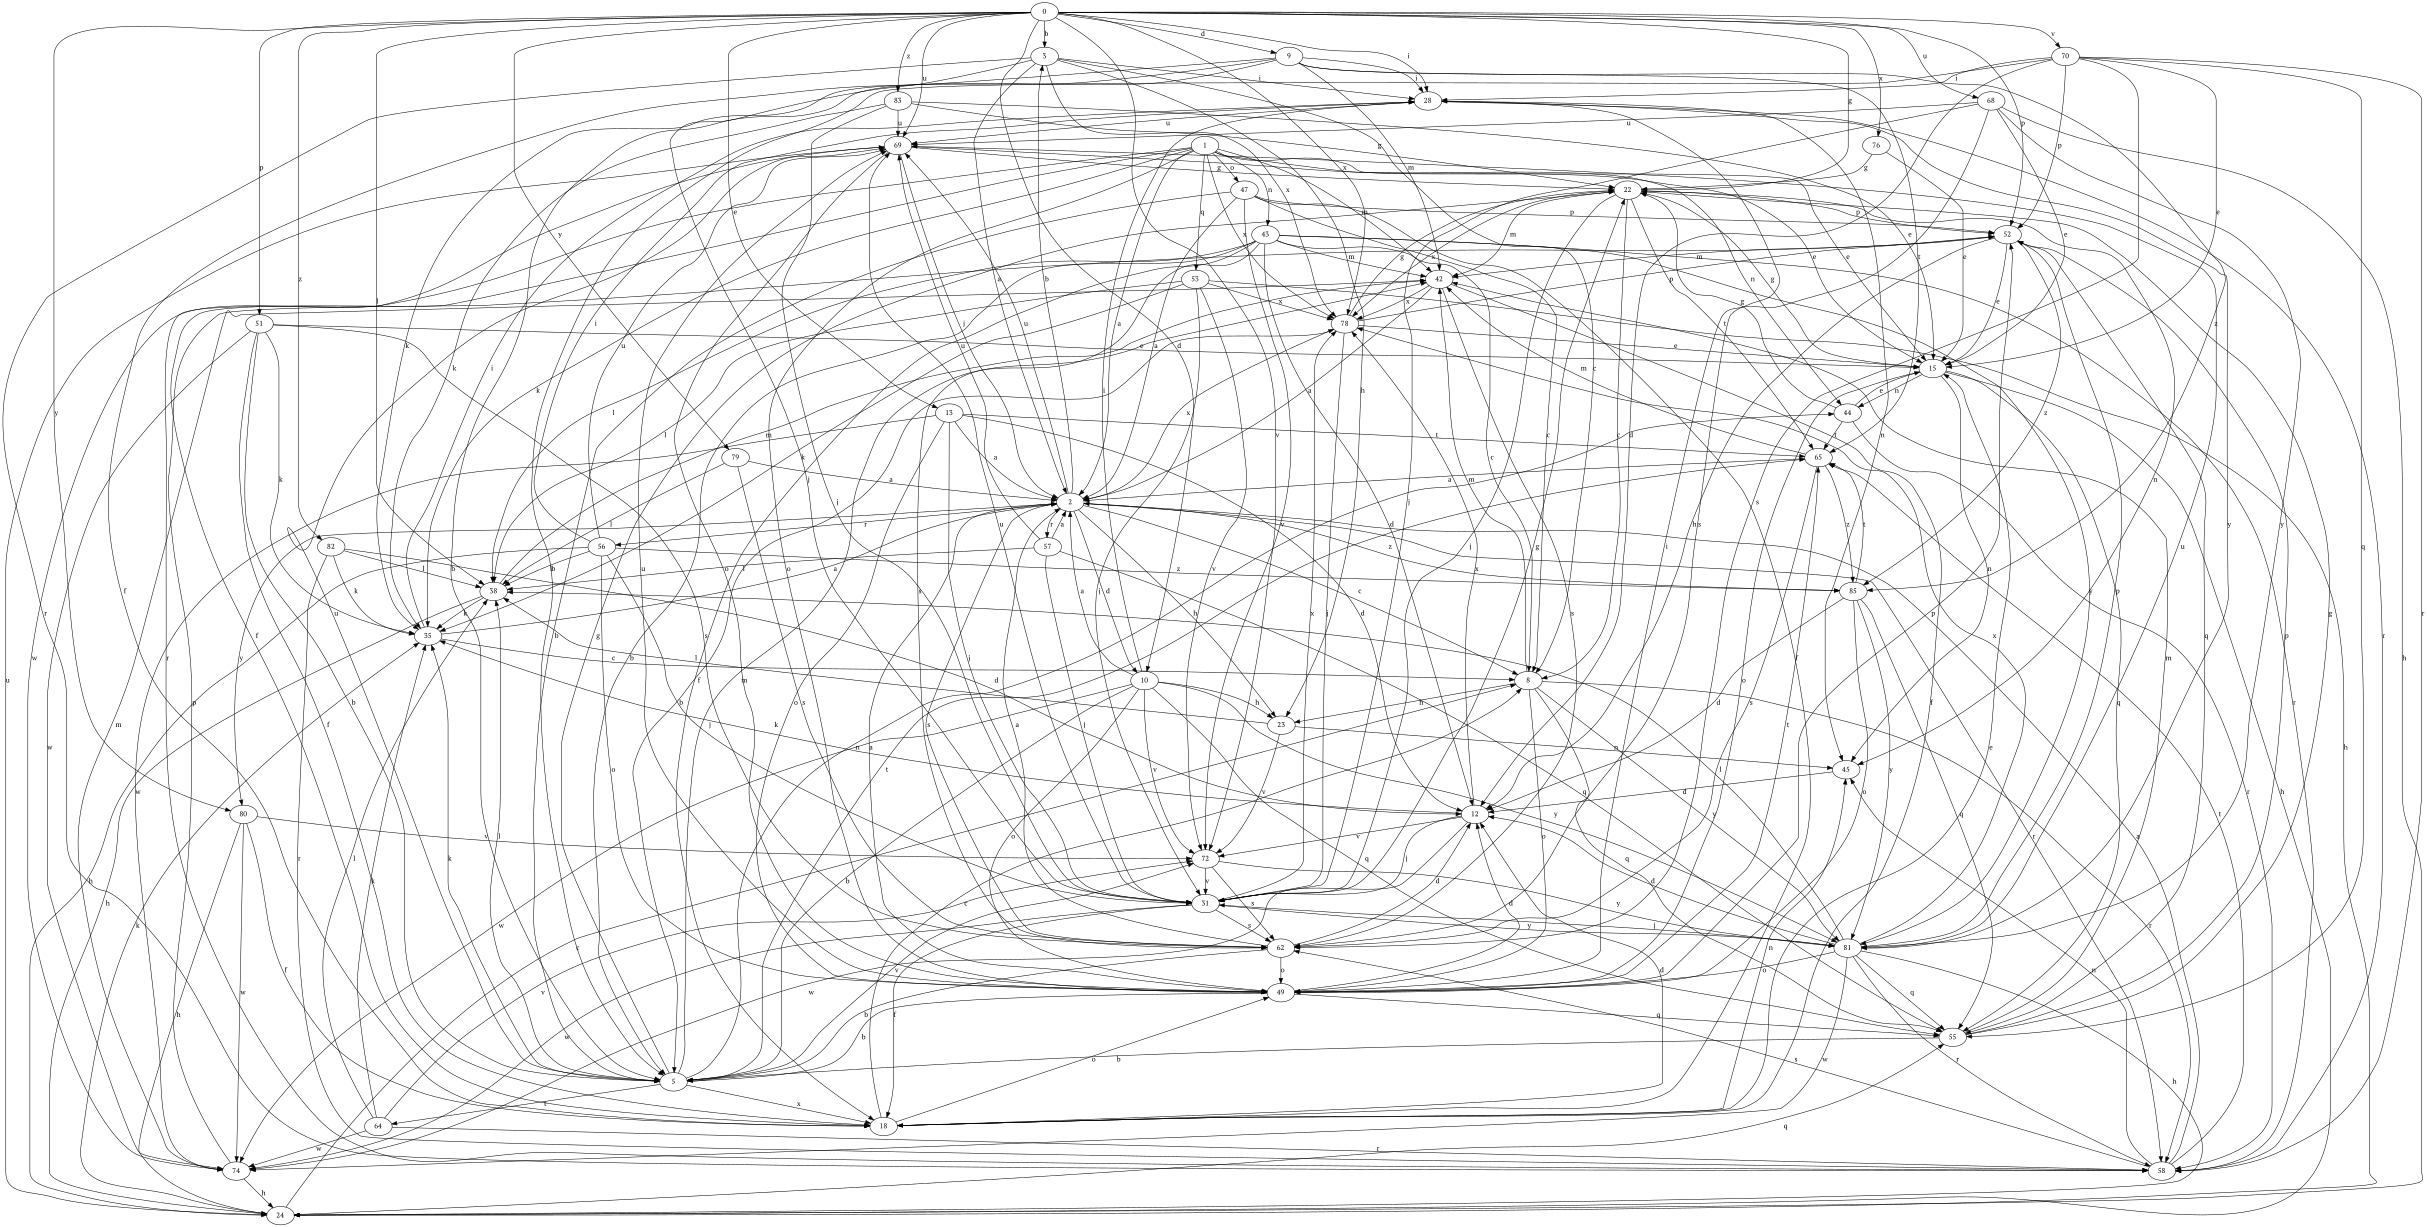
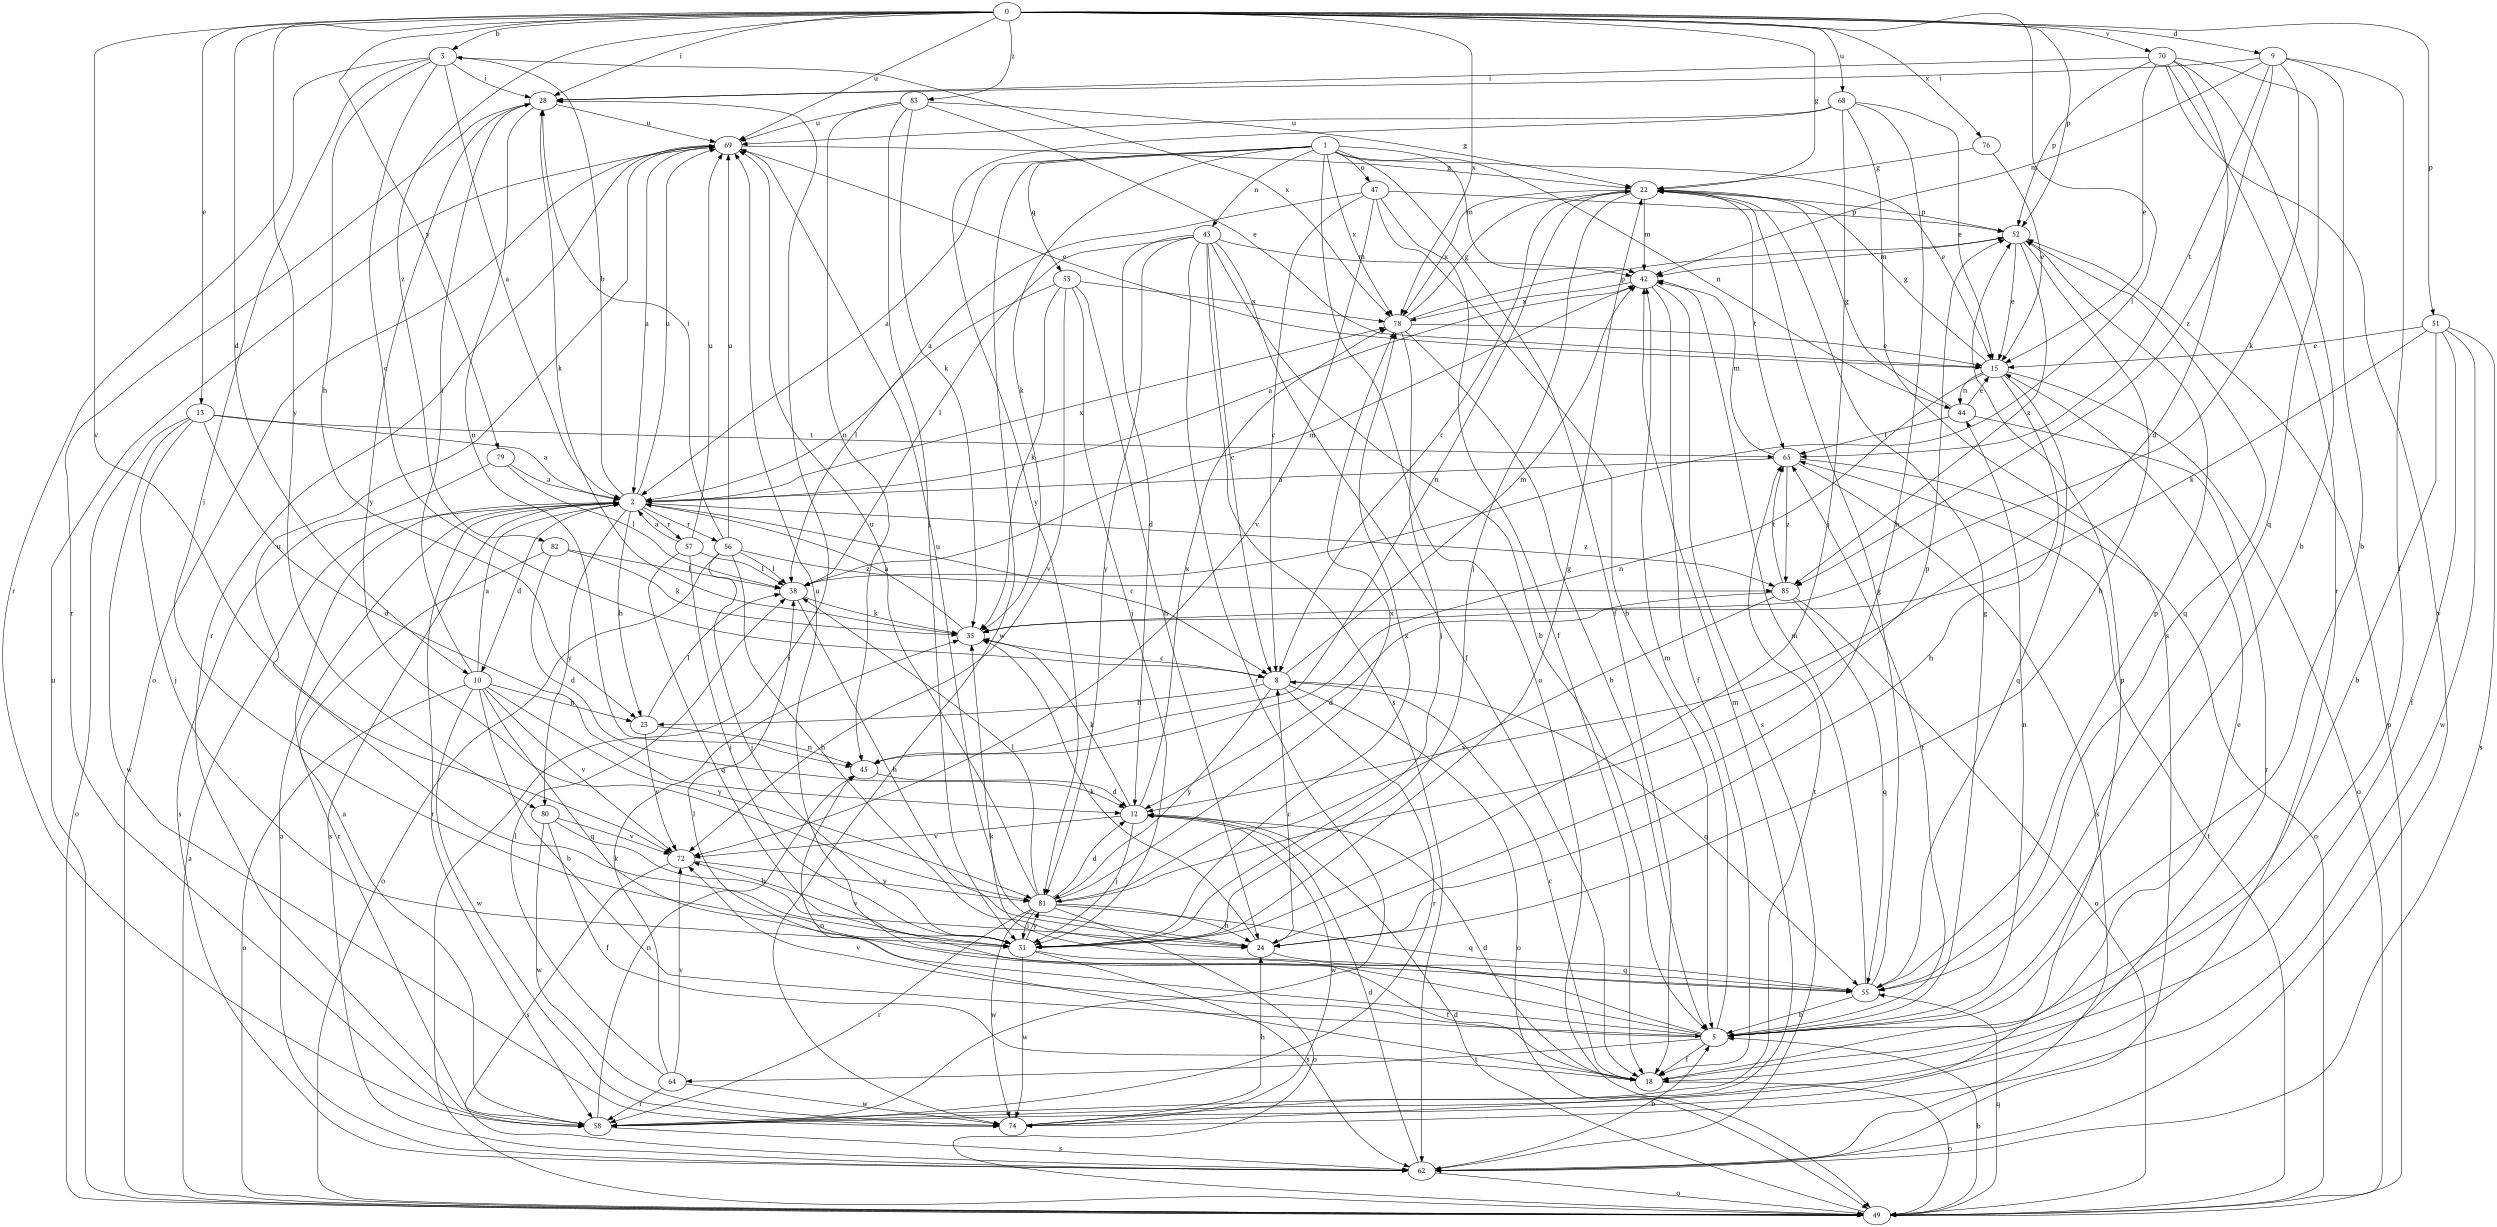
edge "69" -> "2": label "j" -> "a"
edge "35" -> "28": label "i" -> "k"
edge "83" -> "45": added, label "n"
edge "52" -> "12": now "52" -> "24"
edge "70" -> "62": label "s" -> "v"
edge "72" -> "31": reversed
edge "65" -> "49": added, label "o"
edge "5" -> "18": label "x" -> "f"
